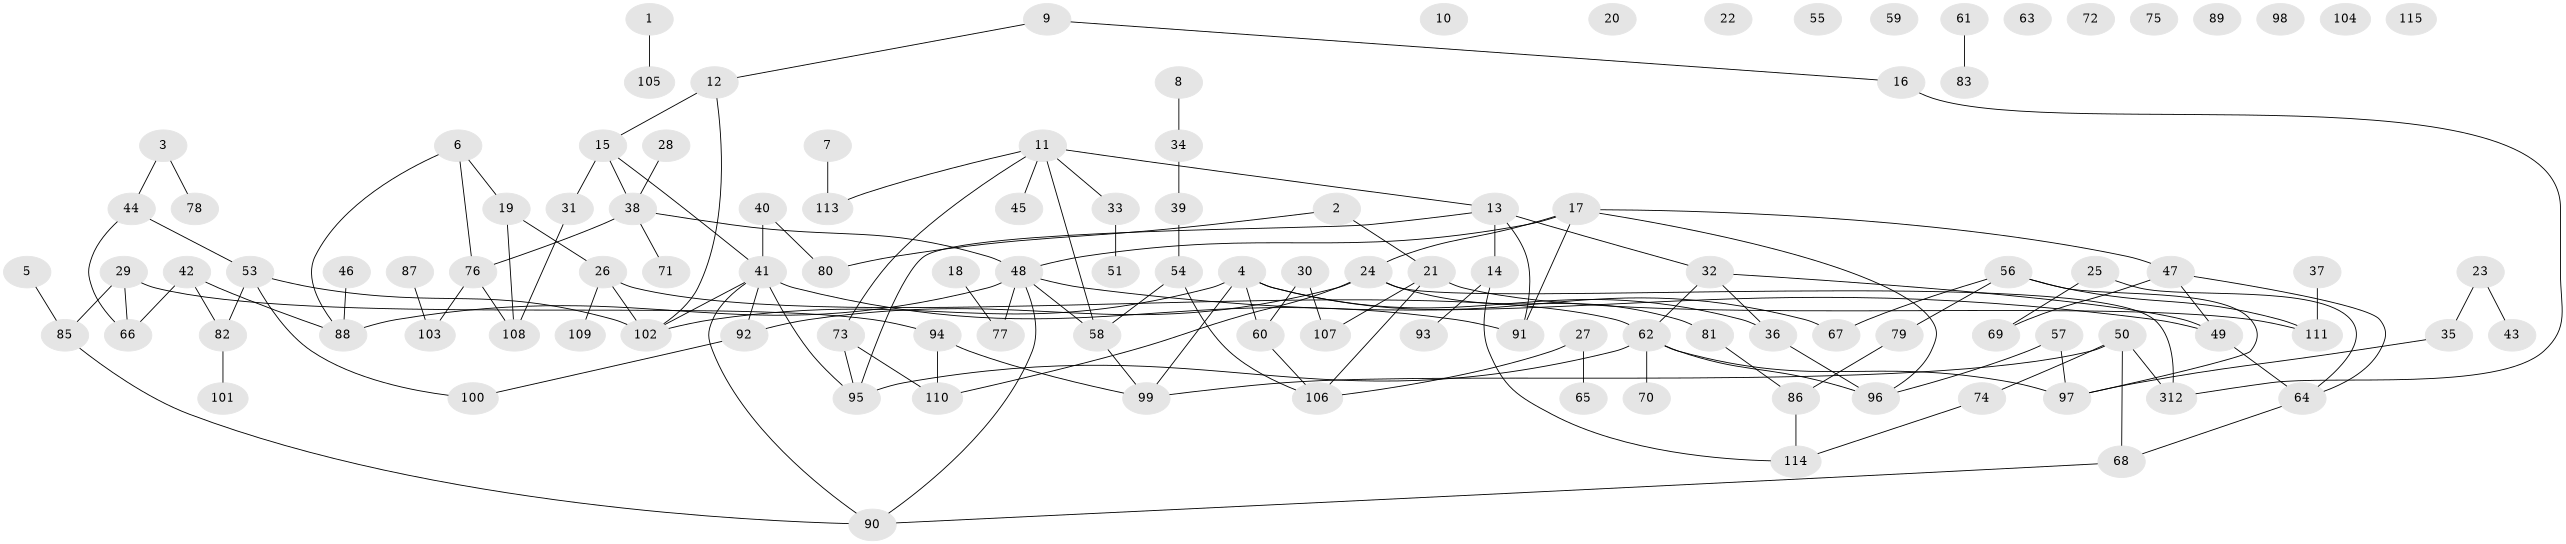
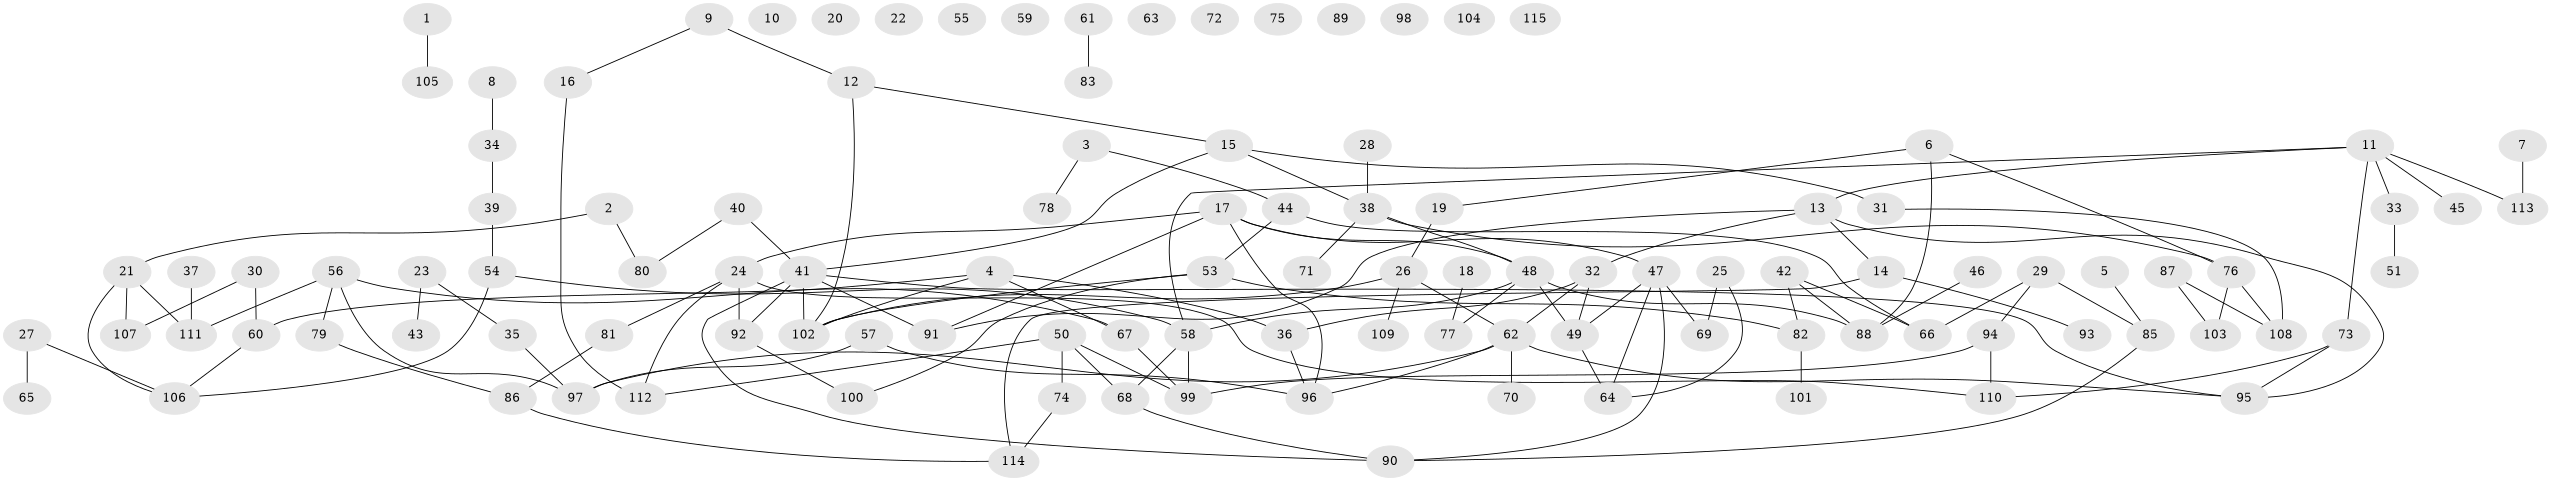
edge "19" -- "108": now "87" -- "108"
edge "4" -- "99": now "67" -- "99"
node "312": label "312" -> "112"
edge "48" -- "90": now "47" -- "90"
edge "64" -- "68": now "58" -- "68"
